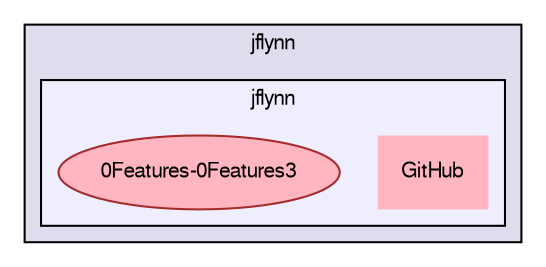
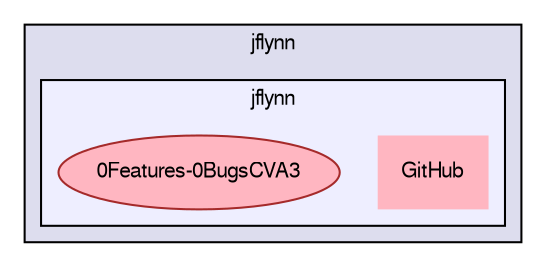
node "0Features-0Features3": label "0Features-0Features3" -> "0Features-0BugsCVA3"
